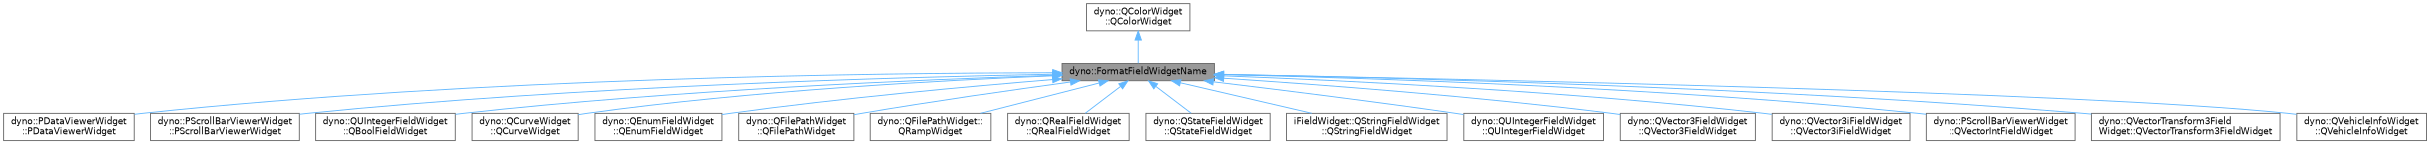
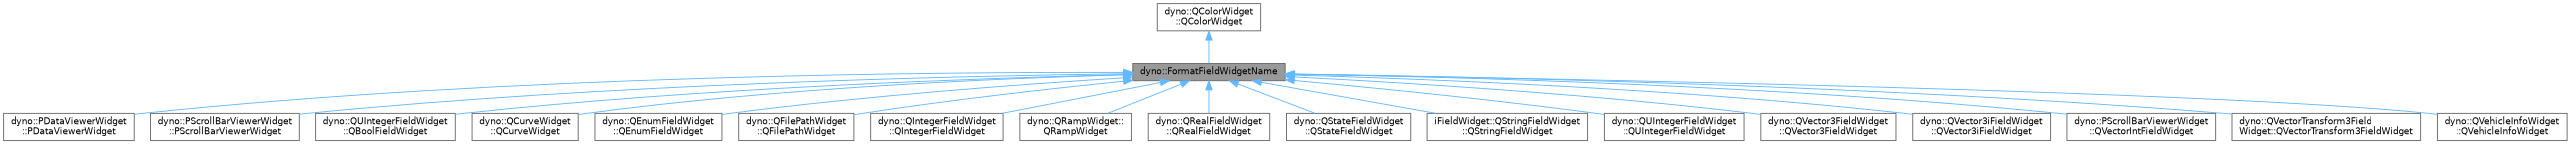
node "dyno::QFilePathWidget:: QRampWidget": label "dyno::QFilePathWidget:: QRampWidget" -> "dyno::QRampWidget:: QRampWidget"
node "dyno::QIntegerFieldWidget ::QIntegerFieldWidget": added
